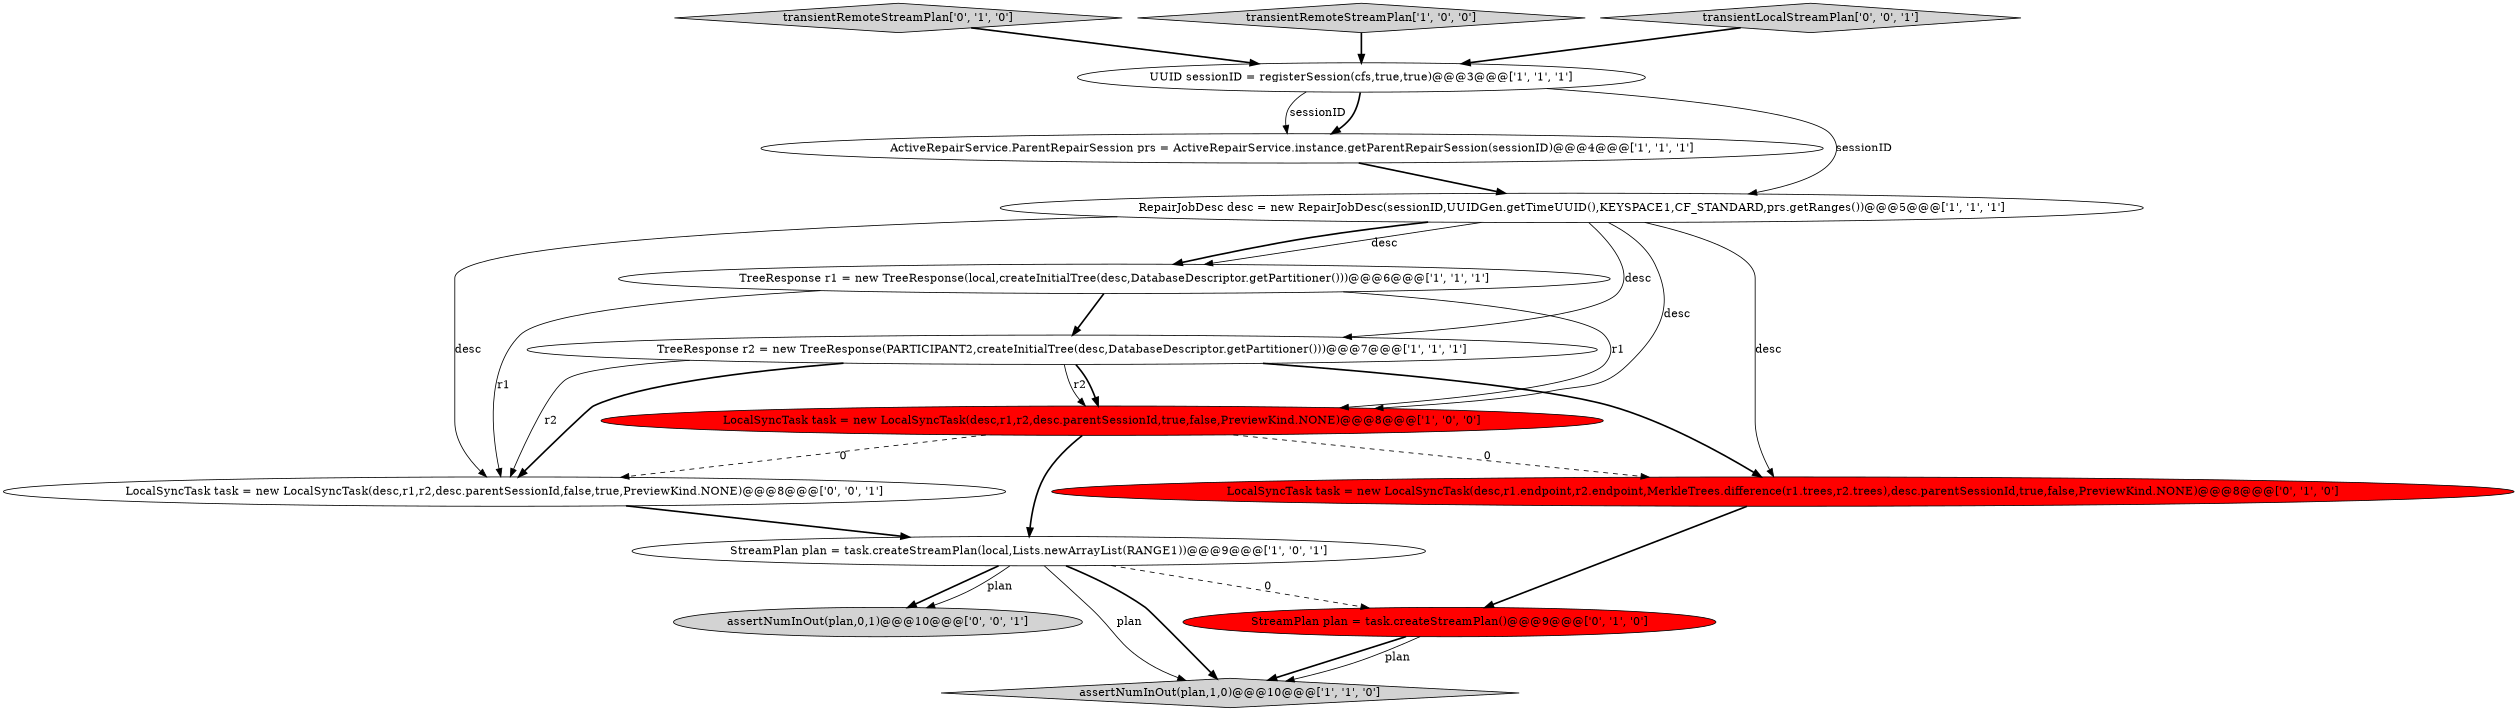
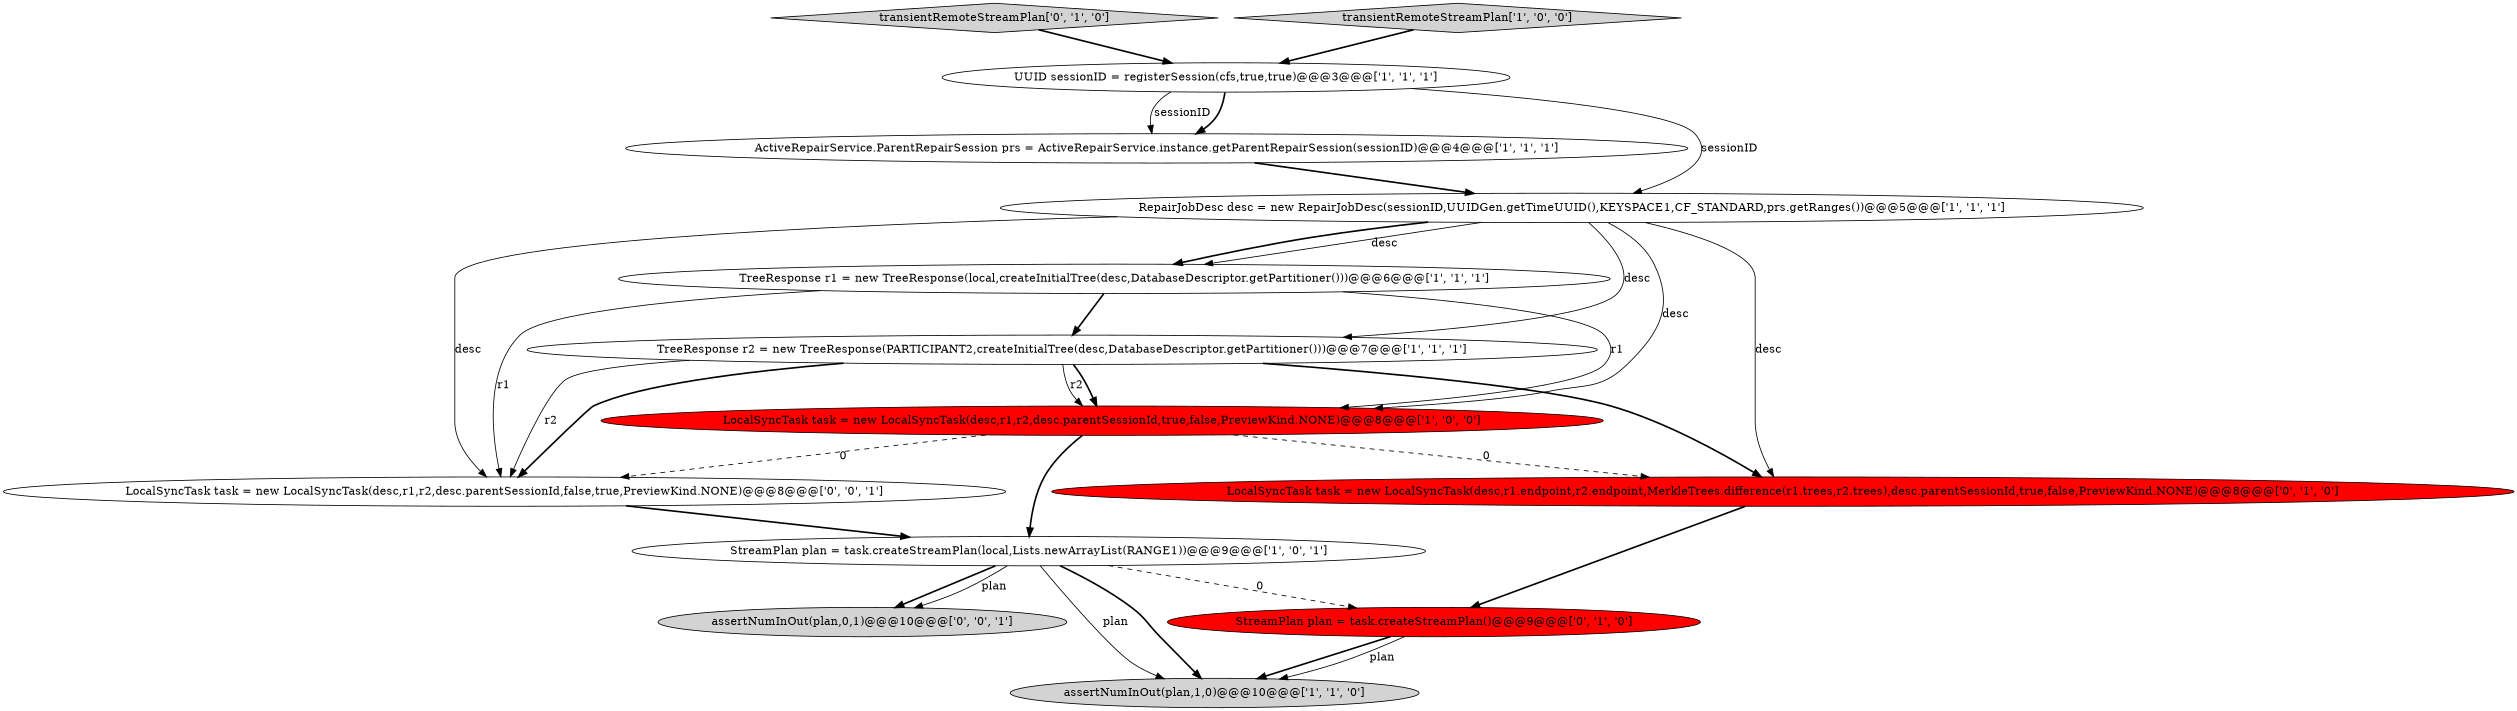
node "transientLocalStreamPlan['0', '0', '1']": removed
node "assertNumInOut(plan,1,0)@@@10@@@['1', '1', '0']": shape diamond -> ellipse
